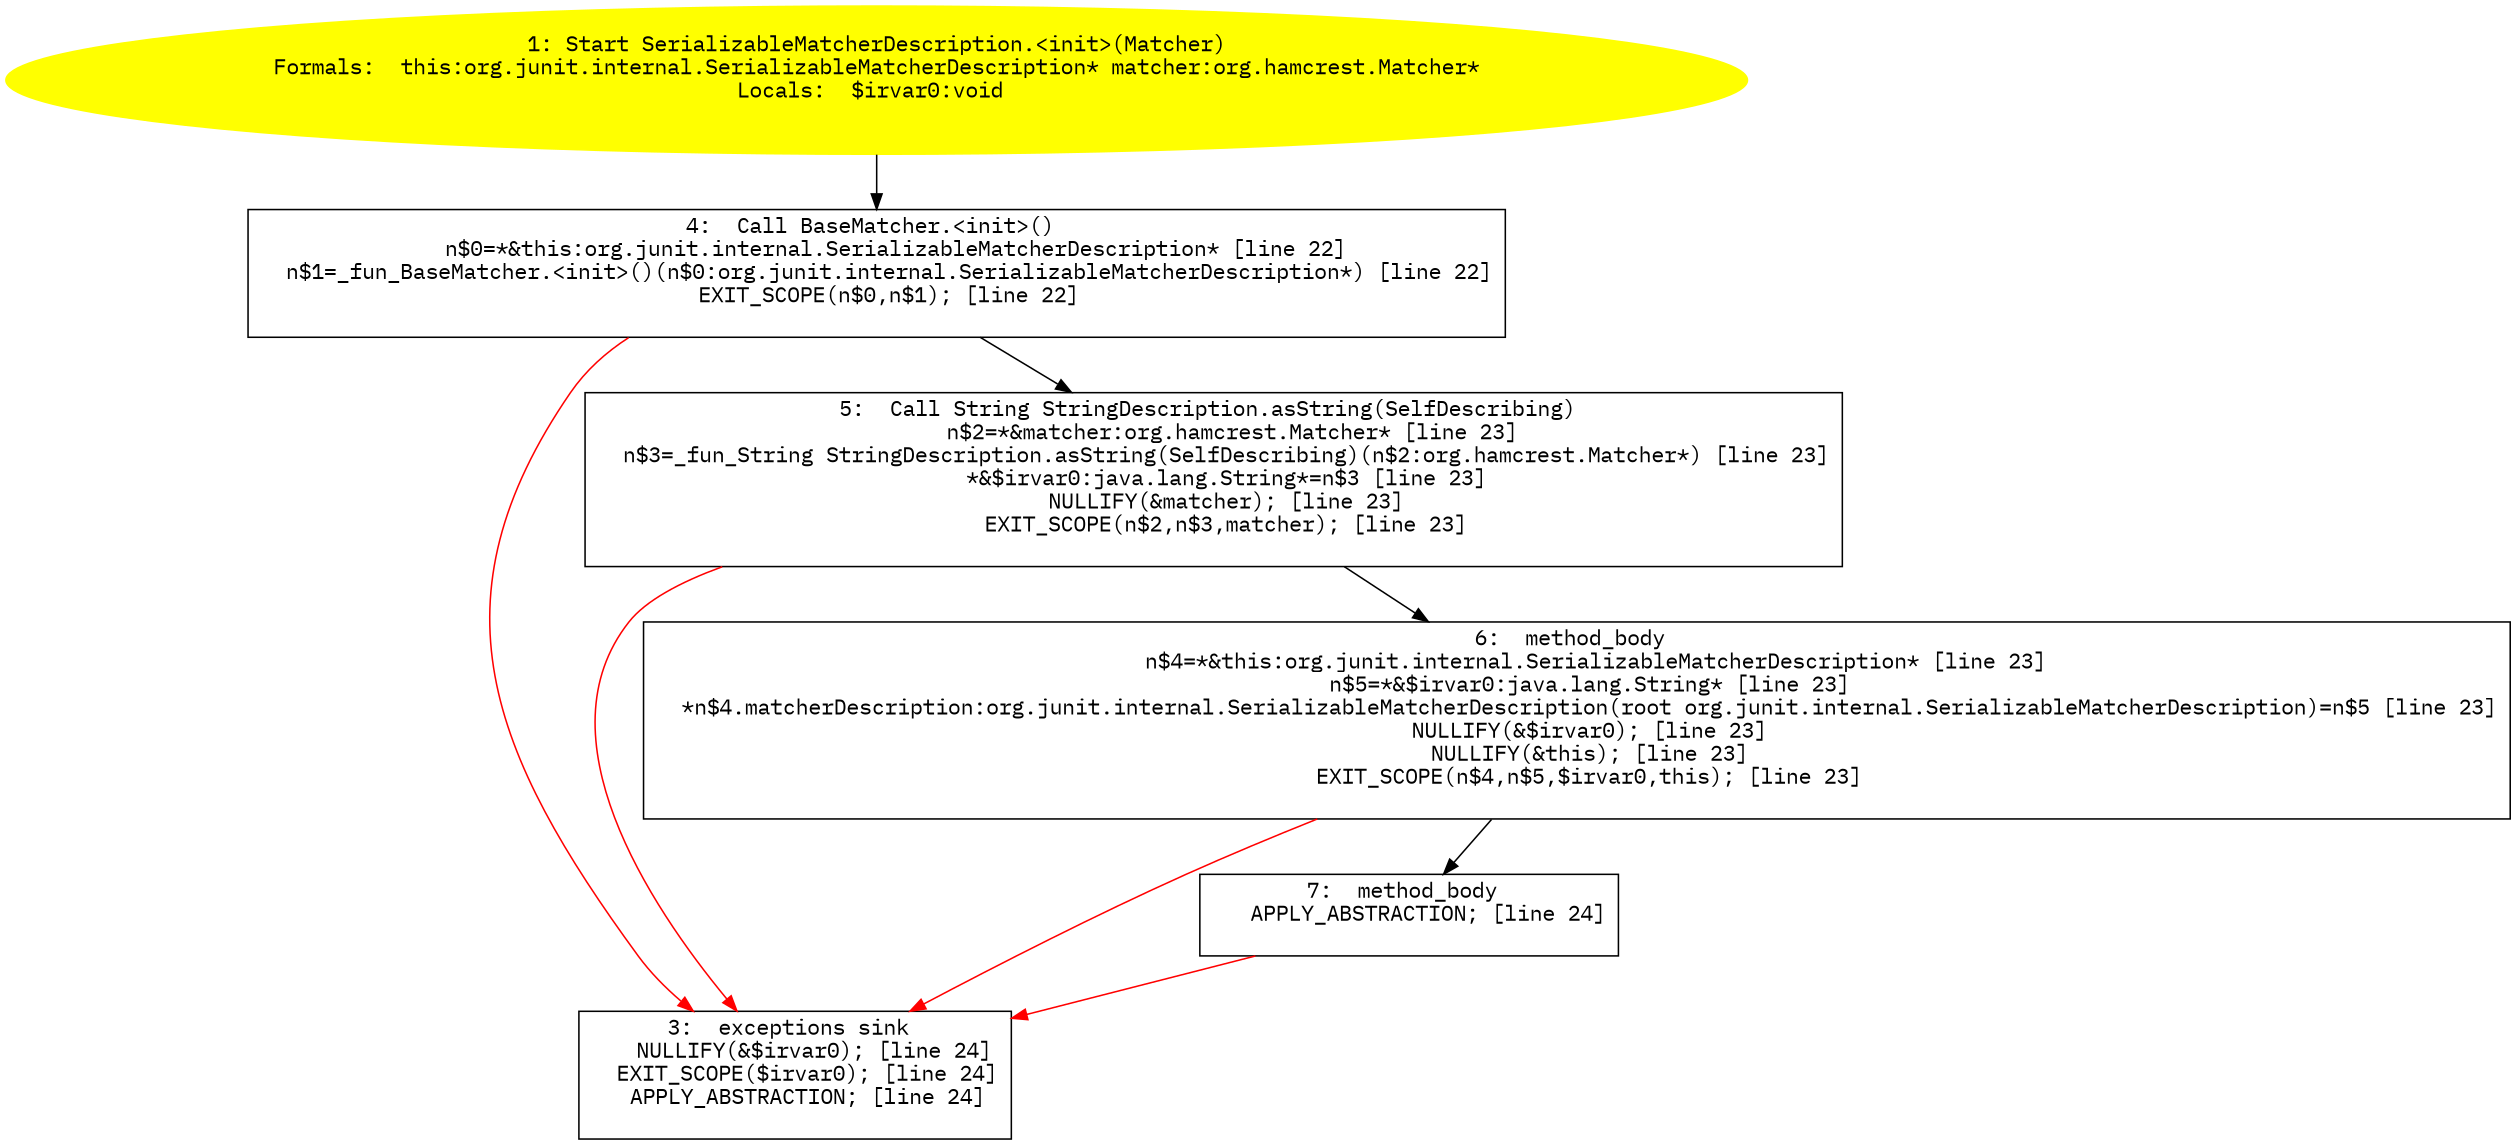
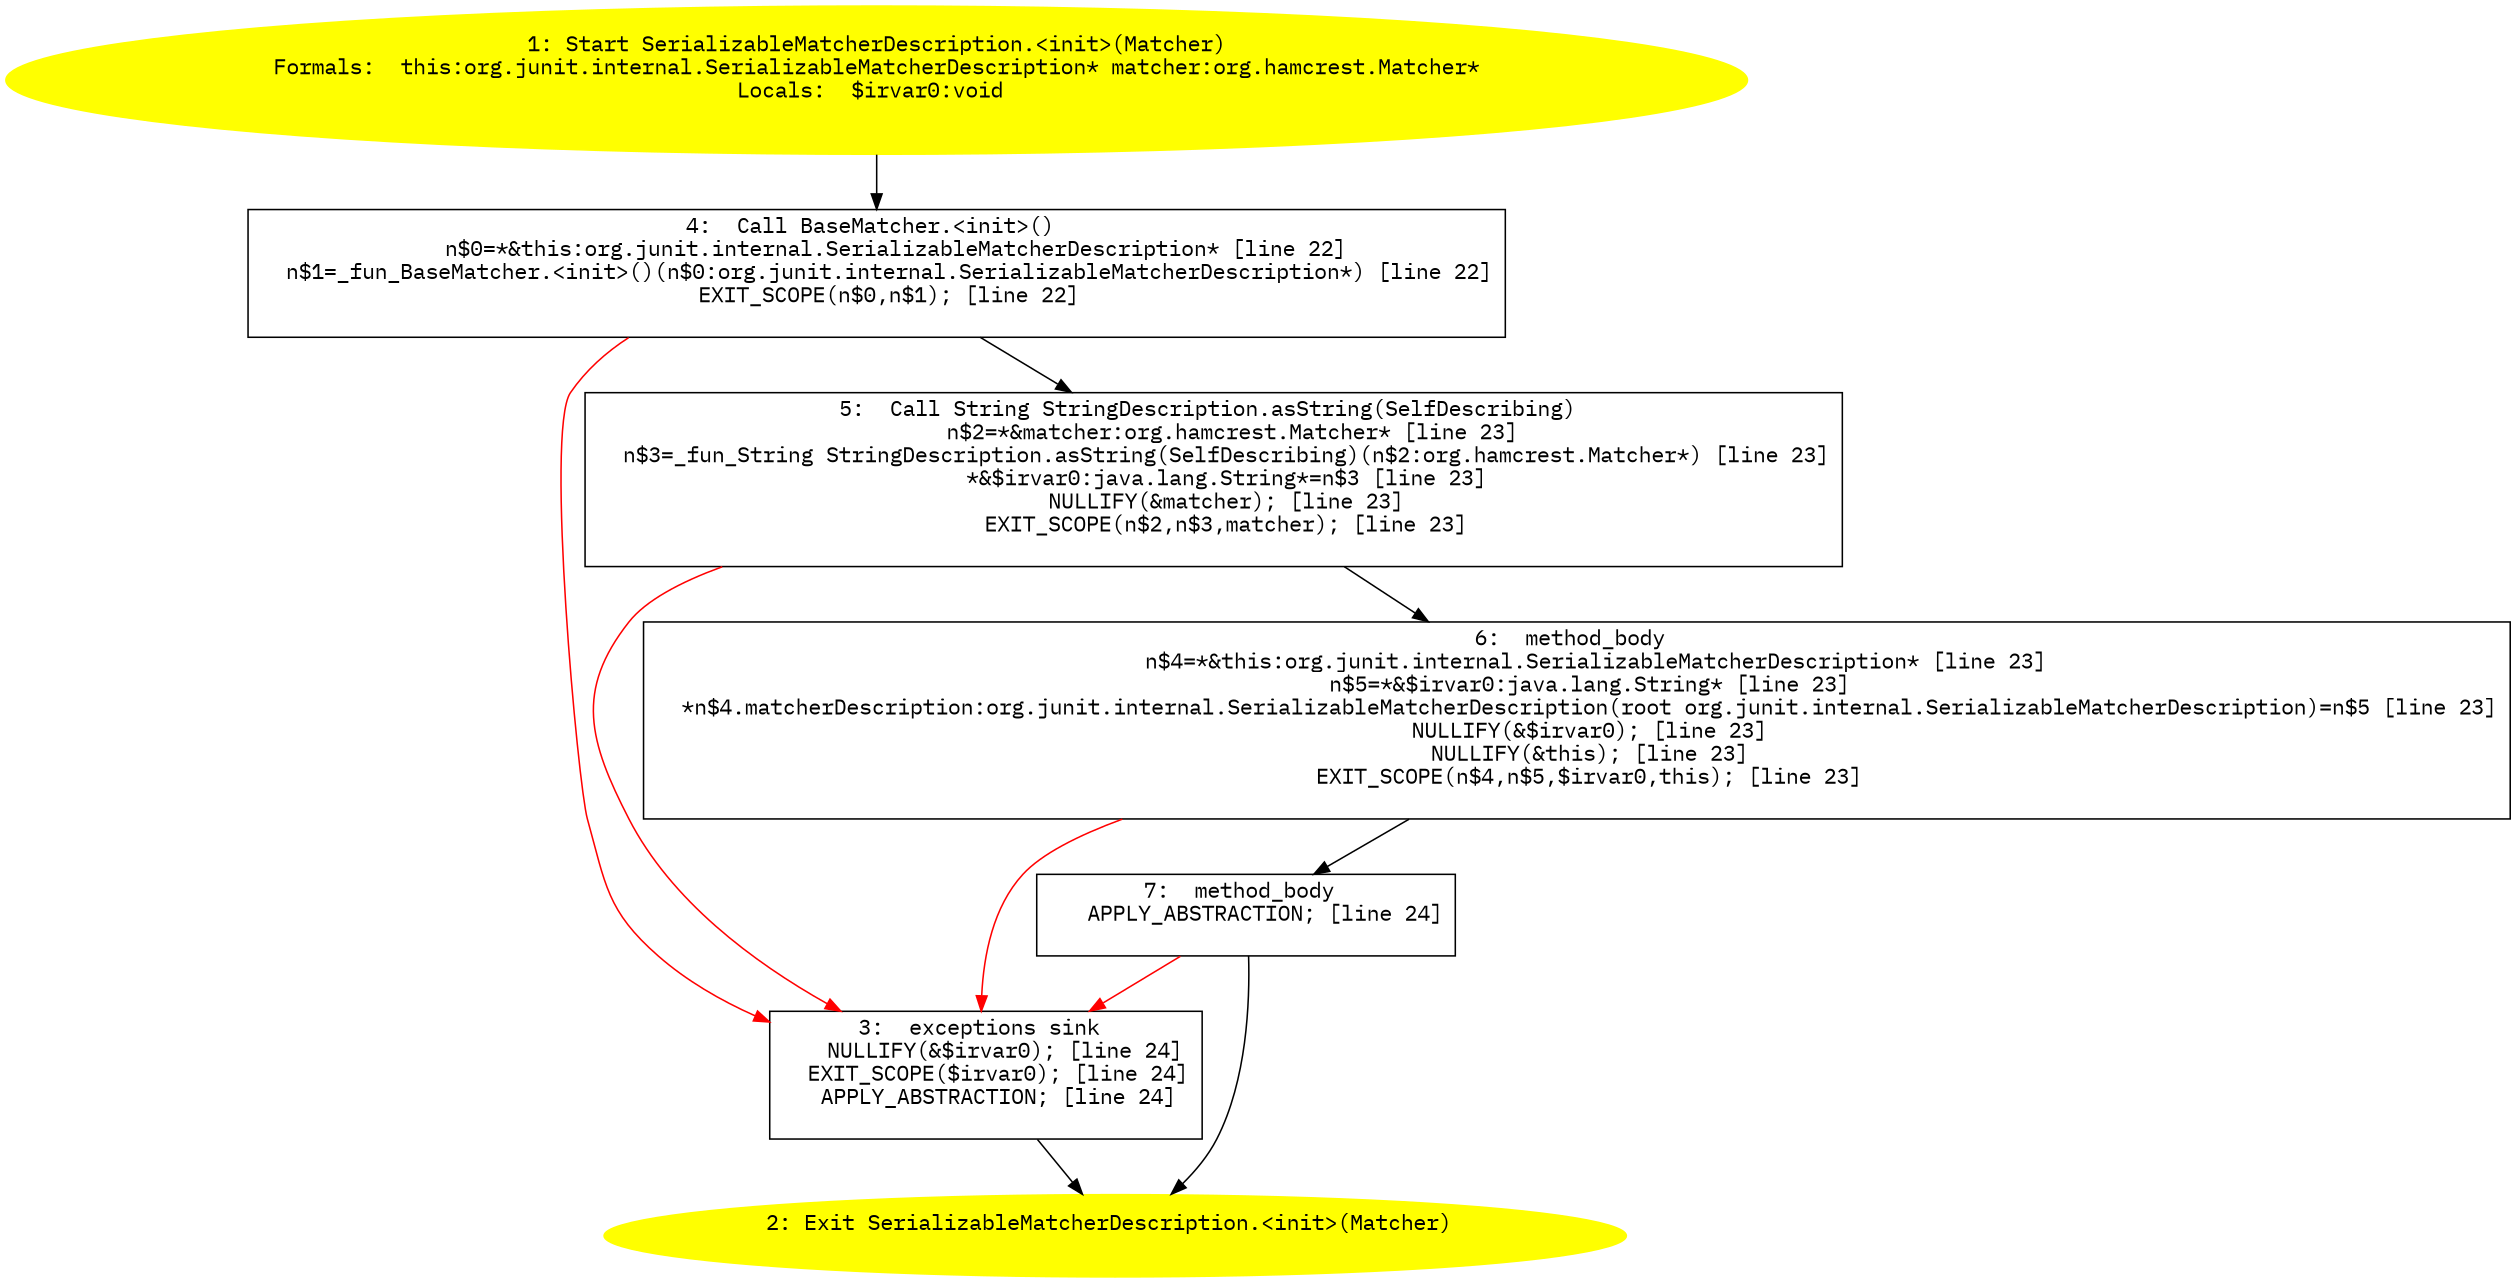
node "2: Exit SerializableMatcherDescription.<init>(Matcher)": added
